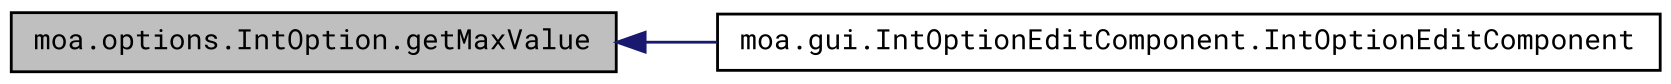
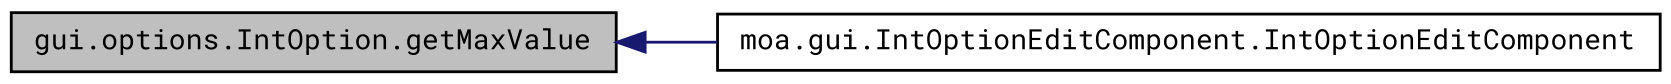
node "moa.options.IntOption.getMaxValue": label "moa.options.IntOption.getMaxValue" -> "gui.options.IntOption.getMaxValue"
